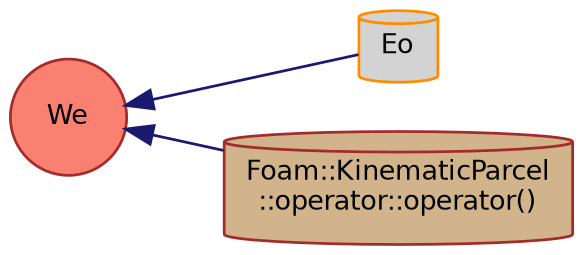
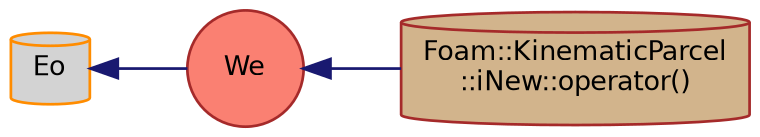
edge "Eo" -> "We": reversed
node "Foam::KinematicParcel ::operator::operator()": label "Foam::KinematicParcel ::operator::operator()" -> "Foam::KinematicParcel ::iNew::operator()"
